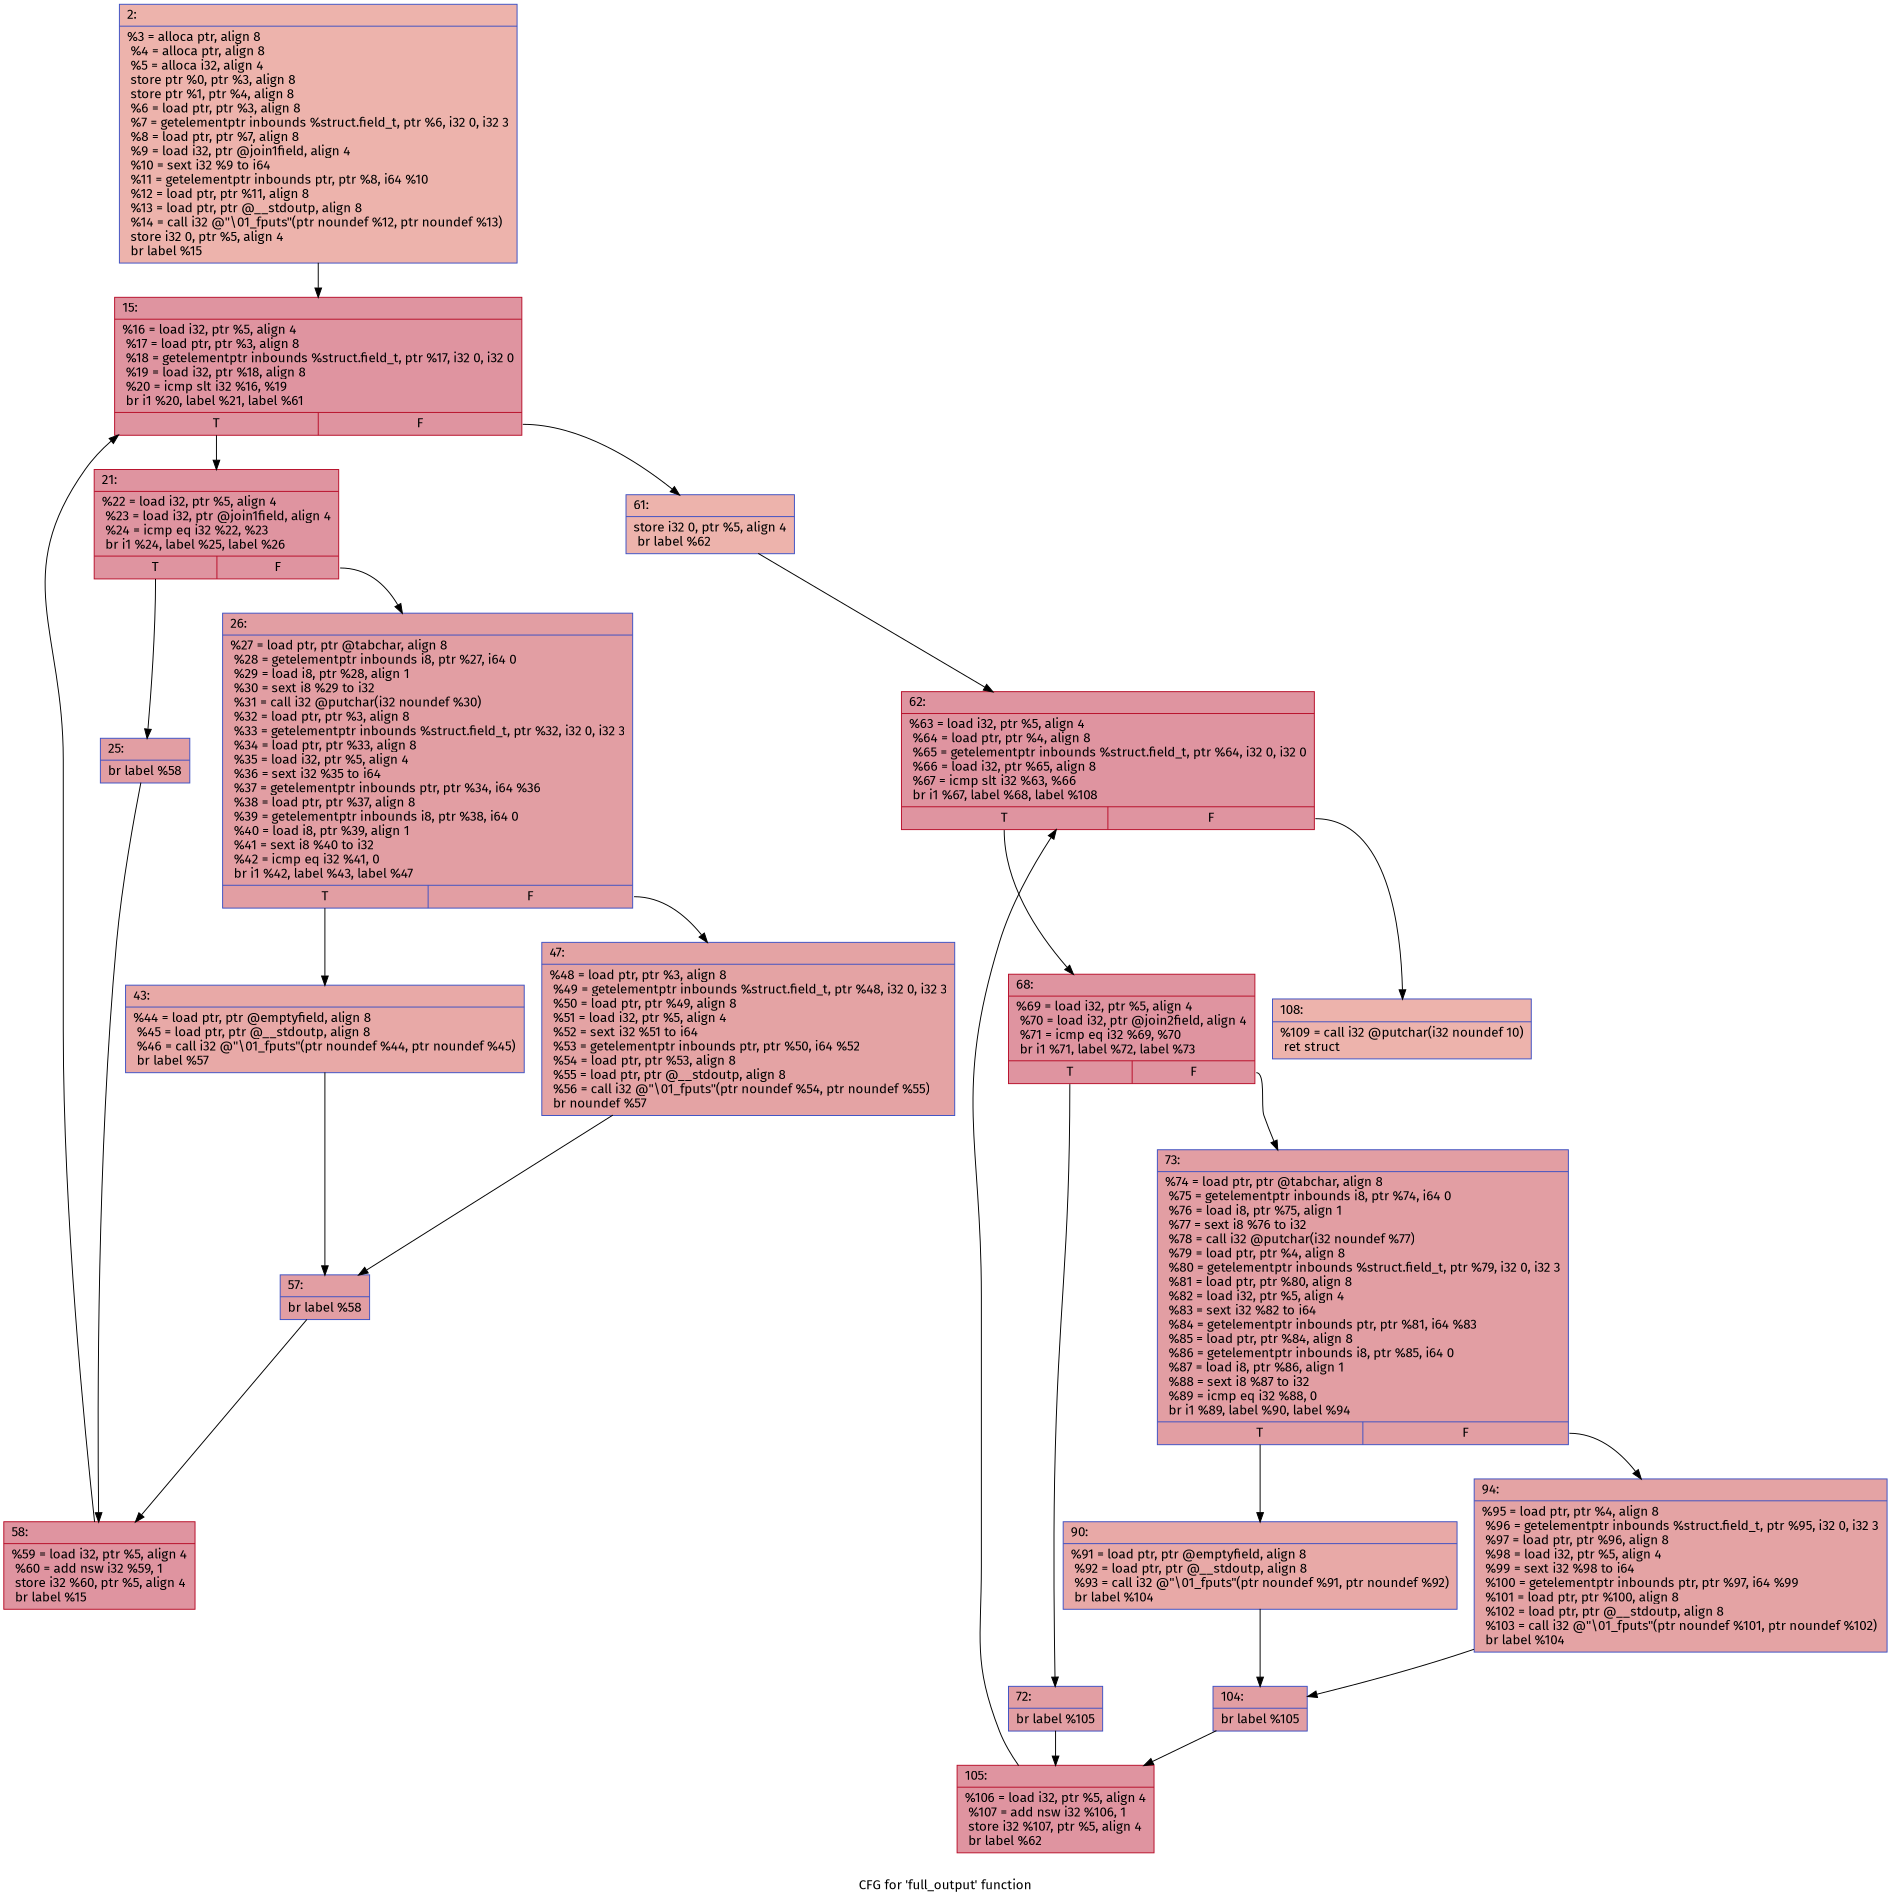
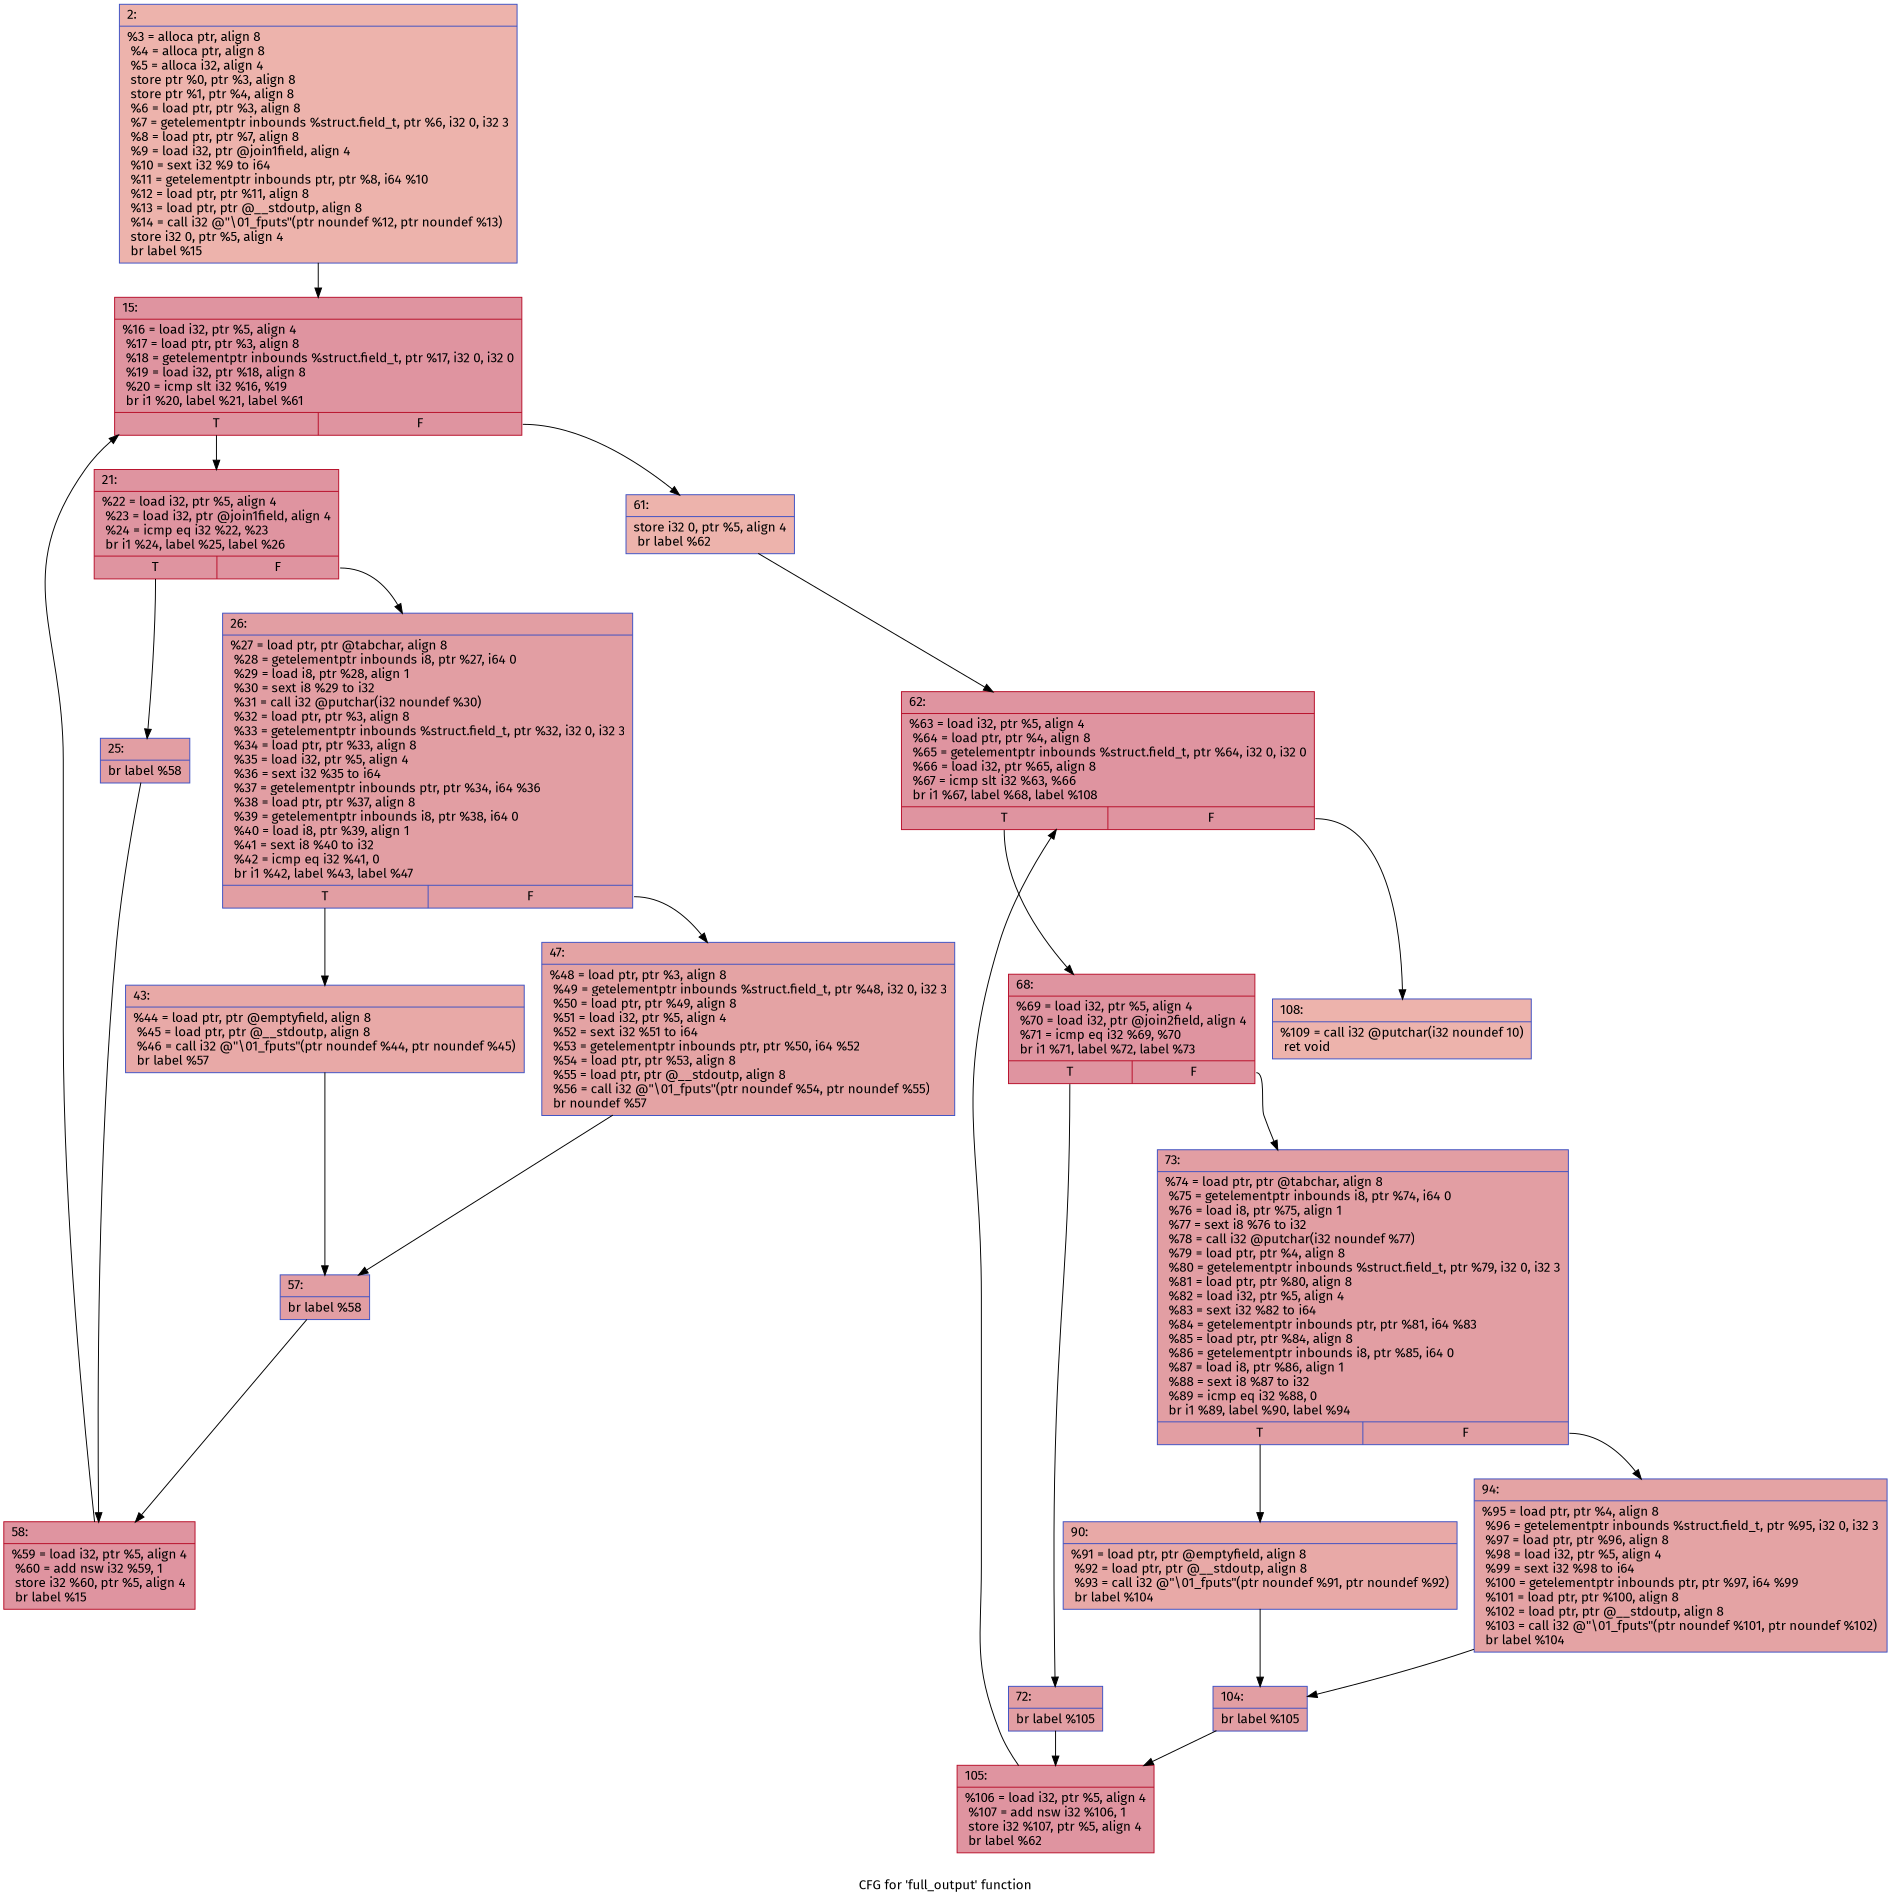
node "108:": text "ret struct" -> "ret void"
